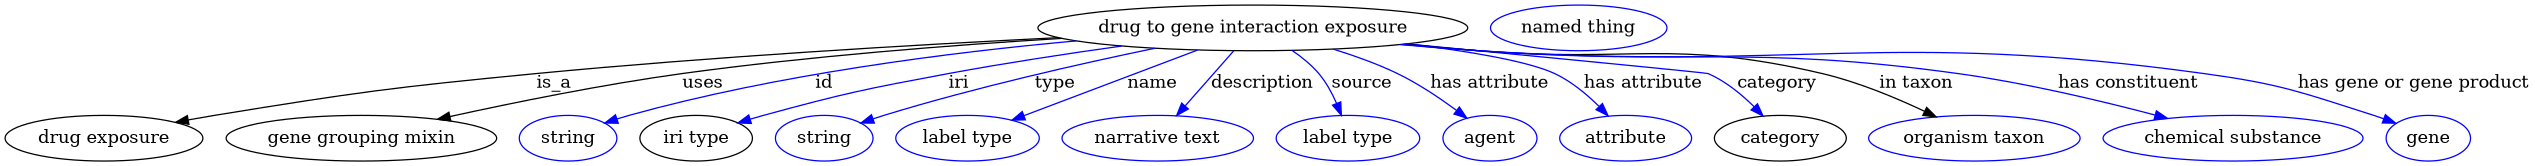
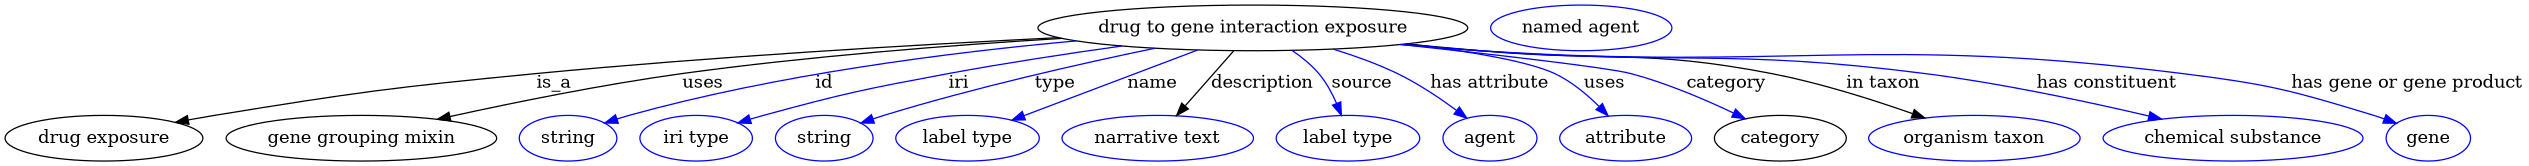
node "named thing": label "named thing" -> "named agent"
edge "drug to gene interaction exposure" -> "narrative text": color blue -> black
edge "drug to gene interaction exposure" -> "attribute": label "has attribute" -> "uses"
node "iri type": color black -> blue
